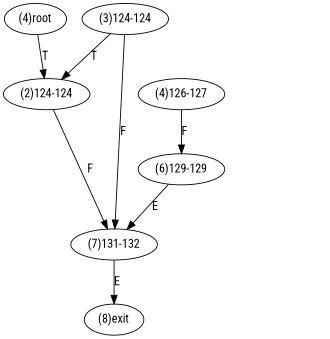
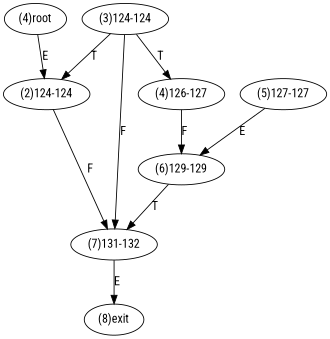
edge "(3)124-124" -> "(4)126-127": added, label "T"
edge "(4)root" -> "(2)124-124": label "T" -> "E"
node "(5)127-127": added
edge "(6)129-129" -> "(7)131-132": label "E" -> "T"
